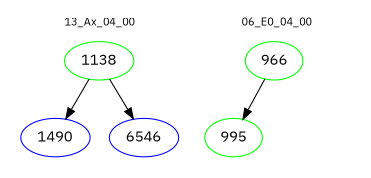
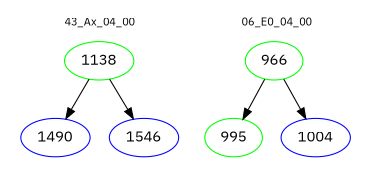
cluster "13_Ax_04_00": label "13_Ax_04_00" -> "43_Ax_04_00"
node "6546": label "6546" -> "1546"
node "1004": added
